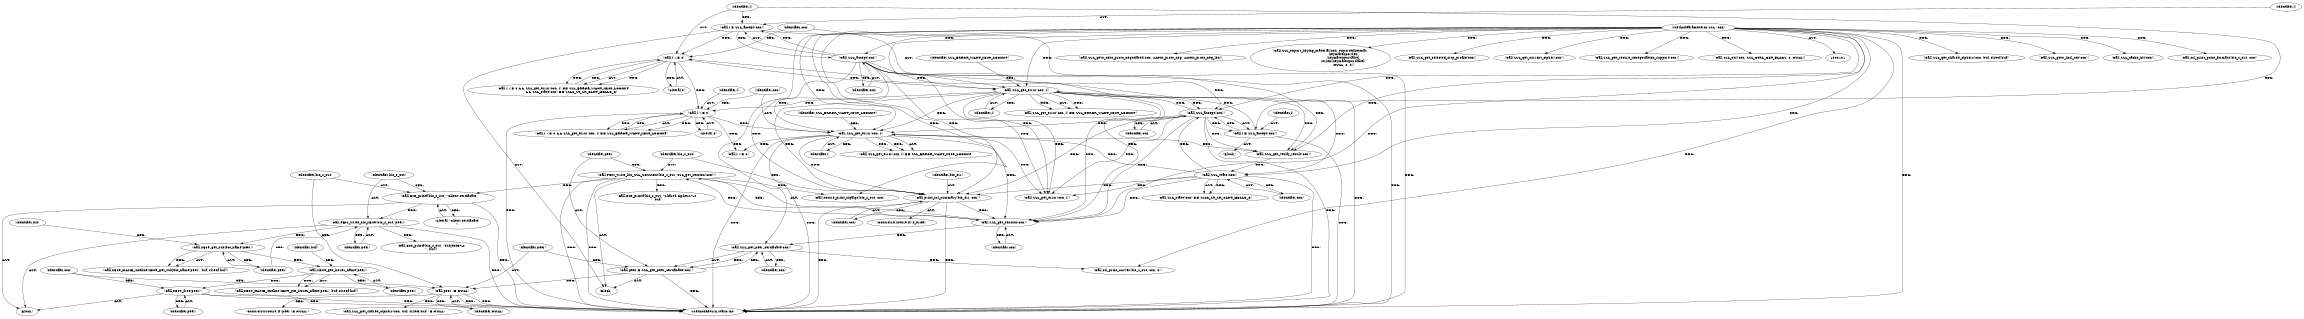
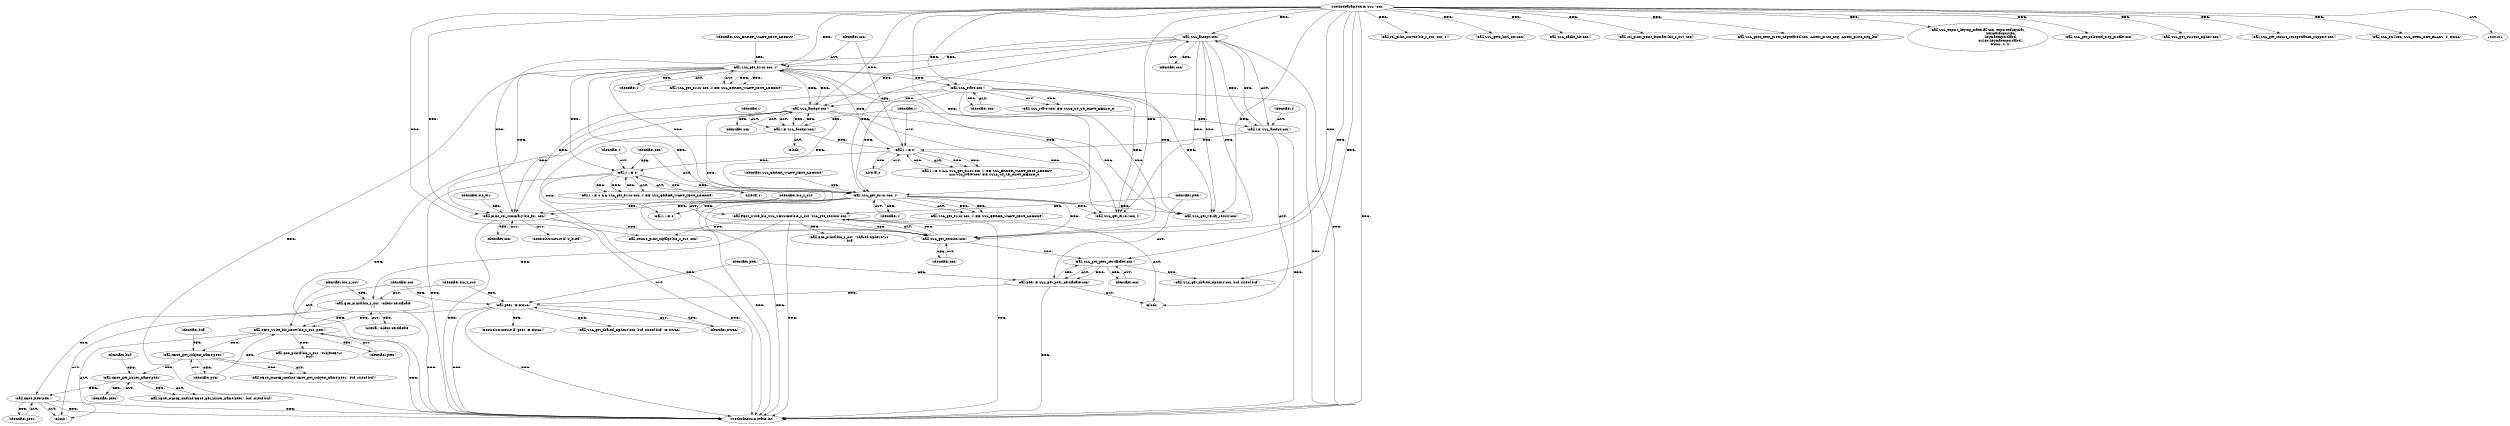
edge "(Call,SSL_get_verify_result(con))" -> "(Call,SSL_state(con))": reversed
edge "(Identifier,bio_err)" -> "(Call,print_ssl_summary(bio_err, con))": label "AST: " -> "CFG: "
edge "(Call,SSL_get_peer_certificate(con))" -> "(Call,ssl_print_curves(bio_s_out, con, 0))": now "(Call,SSL_get_peer_certificate(con))" -> "(Call,SSL_get_shared_ciphers(con, buf, sizeof buf))"
edge "(Call,peer != NULL)" -> "(Call,PEM_write_bio_X509(bio_s_out, peer))": added, label "DDG:"
